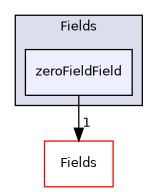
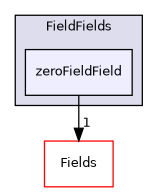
cluster "Fields": label "Fields" -> "FieldFields"
